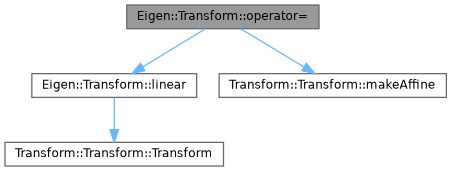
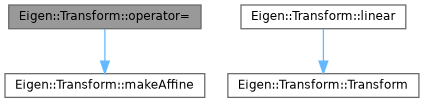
edge "Eigen::Transform::operator=" -> "Eigen::Transform::linear": removed
node "Transform::Transform::makeAffine": label "Transform::Transform::makeAffine" -> "Eigen::Transform::makeAffine"
node "Transform::Transform::Transform": label "Transform::Transform::Transform" -> "Eigen::Transform::Transform"
